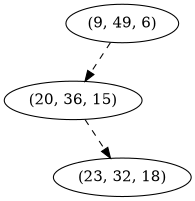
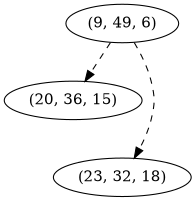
edge "(20, 36, 15)" -> "(23, 32, 18)": now "(9, 49, 6)" -> "(23, 32, 18)"
